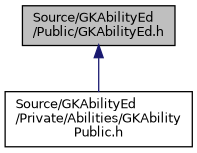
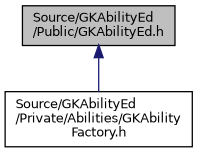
node "Source/GKAbilityEd /Private/Abilities/GKAbility Public.h": label "Source/GKAbilityEd /Private/Abilities/GKAbility Public.h" -> "Source/GKAbilityEd /Private/Abilities/GKAbility Factory.h"
